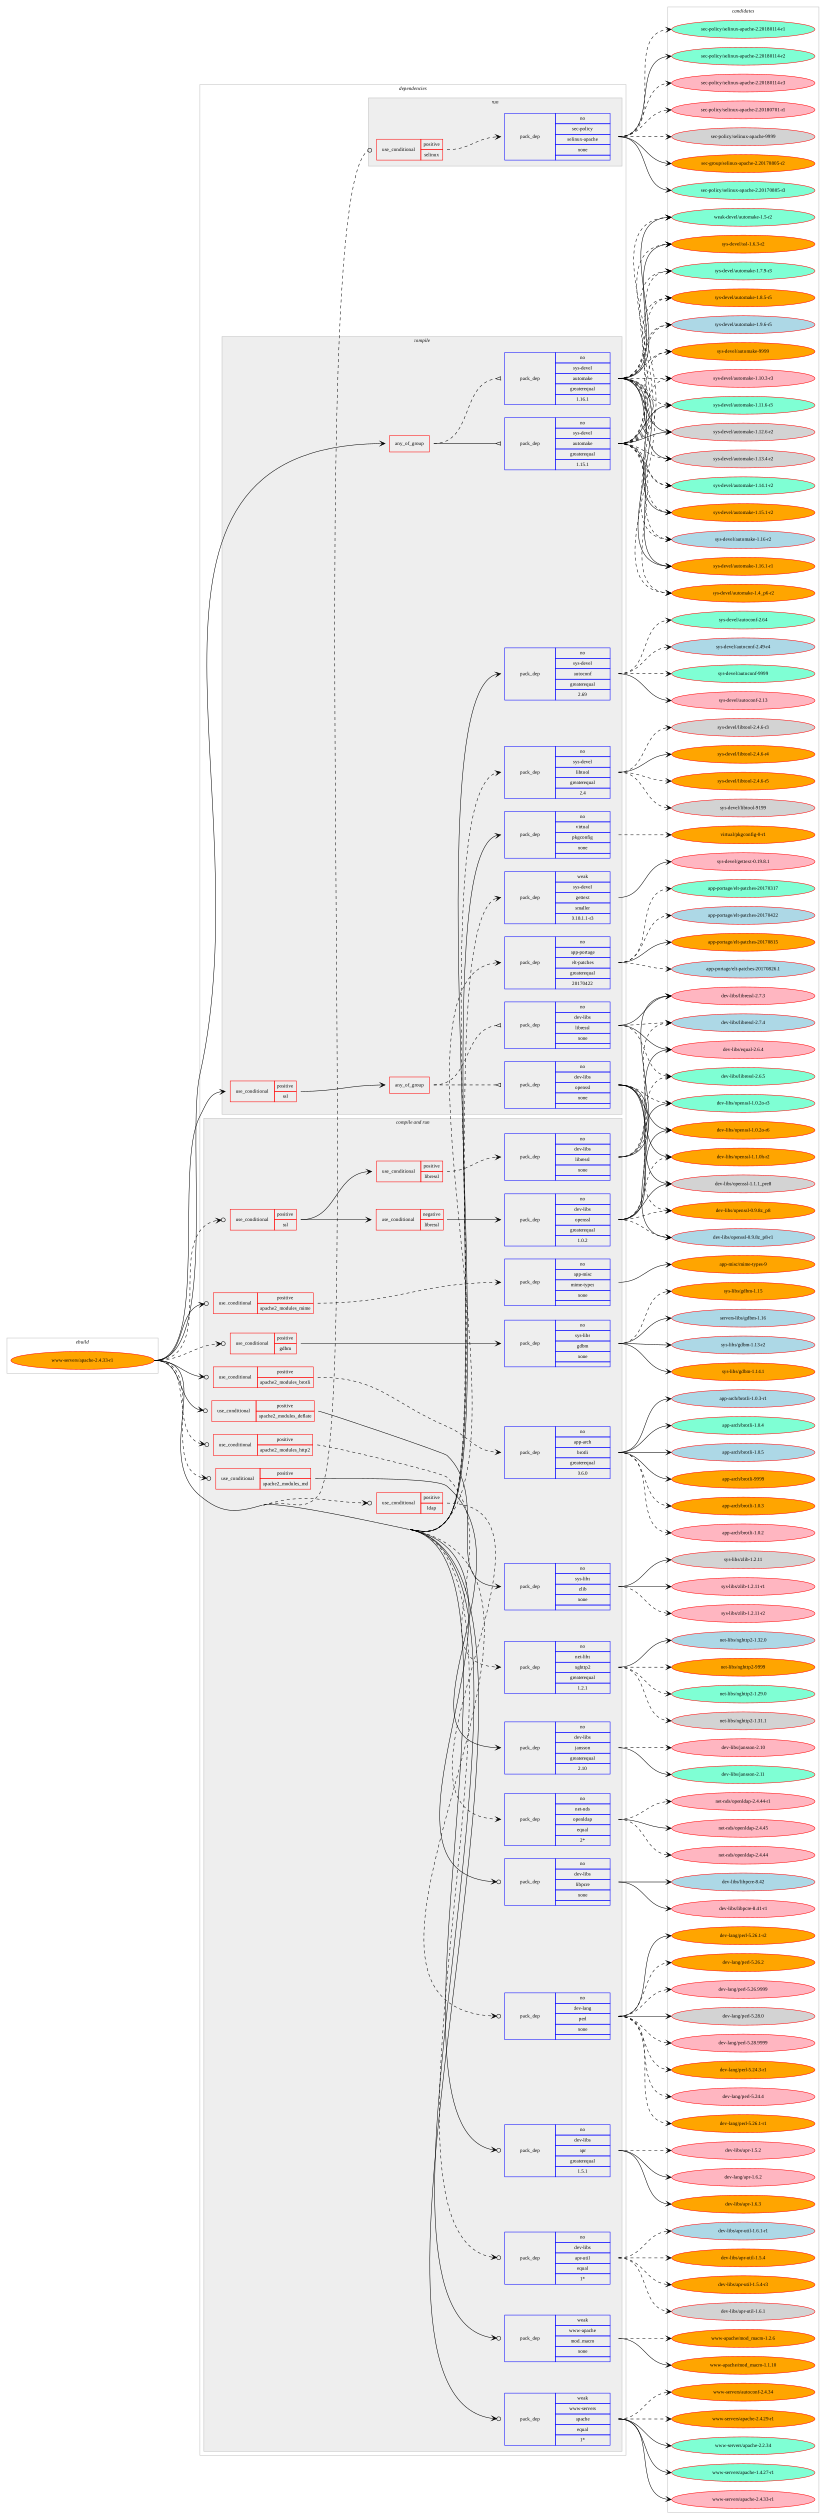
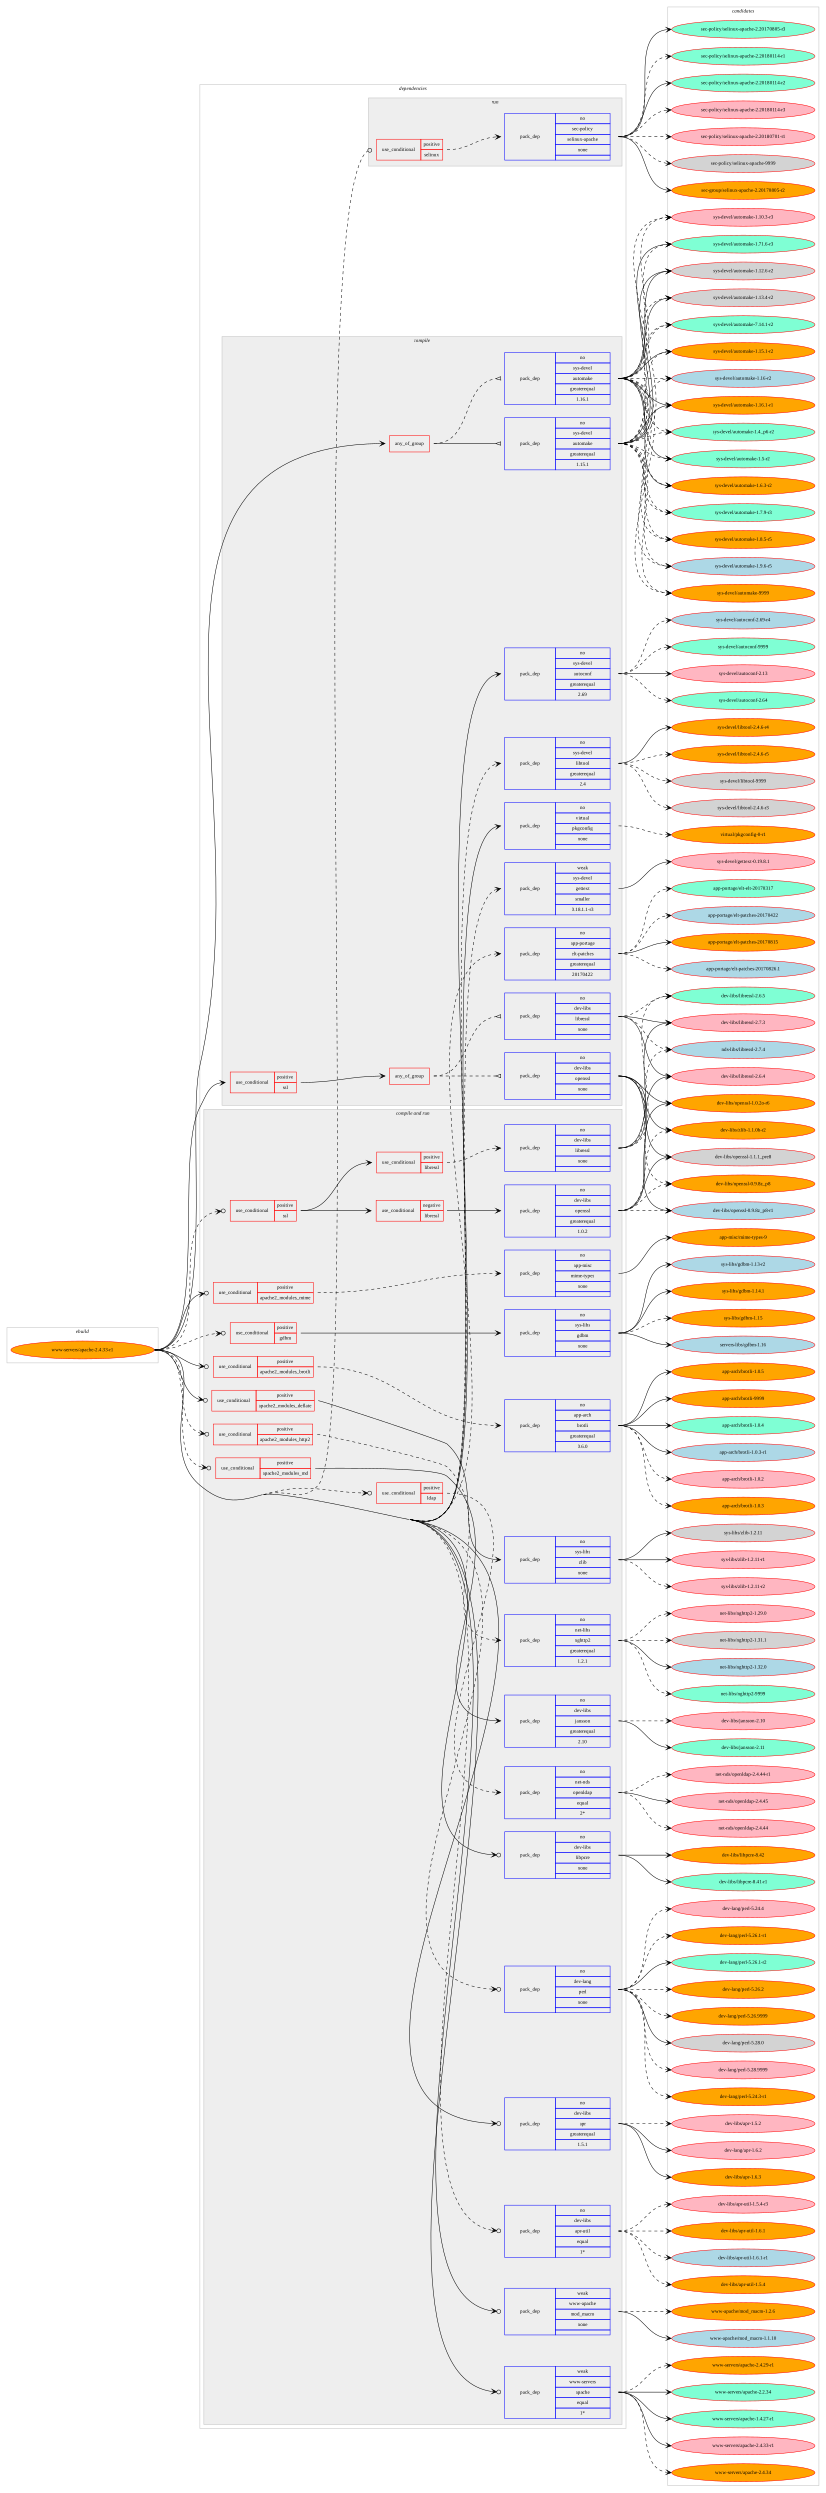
node "weak-devel/automake-1.5-r2": label "weak-devel/automake-1.5-r2" -> "sys-devel/automake-1.5-r2"
node "sys-devel/ssl-1.6.3-r2": label "sys-devel/ssl-1.6.3-r2" -> "sys-devel/automake-1.6.3-r2"
node "sys-devel/automake-1.11.6-r3": label "sys-devel/automake-1.11.6-r3" -> "sys-devel/automake-1.71.6-r3"
node "sys-devel/automake-1.14.1-r2": label "sys-devel/automake-1.14.1-r2" -> "sys-devel/automake-7.14.1-r2"
node "sys-devel/automake-1.4_p6-r2": fillcolor orange -> aquamarine
node "sys-devel/autoconf-2.49-r4": label "sys-devel/autoconf-2.49-r4" -> "sys-devel/autoconf-2.69-r4"
node "sys-devel/libtool-9199": label "sys-devel/libtool-9199" -> "sys-devel/libtool-9999"
node "app-portage/elt-patches-20170317": label "app-portage/elt-patches-20170317" -> "app-portage/elt-elt-20170317"
node "dev-libs/libressl-2.7.4": label "dev-libs/libressl-2.7.4" -> "nds-libs/libressl-2.7.4"
node "dev-libs/equal-2.6.4": label "dev-libs/equal-2.6.4" -> "dev-libs/libressl-2.6.4"
node "dev-libs/openssl-1.0.2o-r3": removed
node "dev-libs/openssl-1.1.0h-r2": label "dev-libs/openssl-1.1.0h-r2" -> "dev-libs/zlib-1.1.0h-r2"
node "app-arch/brotli-1.0.5": fillcolor lightblue -> orange
node "net-libs/nghttp2-9999": fillcolor orange -> aquamarine
node "net-libs/nghttp2-1.29.0": fillcolor aquamarine -> lightpink
node "dev-libs/libpcre-8.42": fillcolor lightblue -> orange
node "dev-libs/libpcre-8.41-r1": fillcolor lightpink -> aquamarine
node "dev-lang/perl-5.26.1-r2": fillcolor orange -> aquamarine
node "dev-lang/perl-5.26.9999": fillcolor lightpink -> orange
node "dev-libs/apr-util-1.5.4-r3": fillcolor orange -> lightpink
node "dev-libs/apr-util-1.6.1": fillcolor lightgrey -> orange
node "www-apache/mod_macro-1.1.10": fillcolor orange -> lightblue
node "www-servers/autoconf-2.4.34": label "www-servers/autoconf-2.4.34" -> "www-servers/apache-2.4.34"
